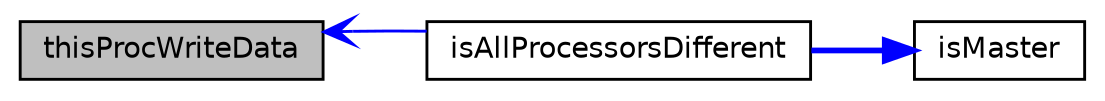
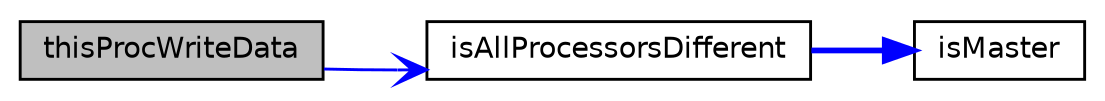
edge "isAllProcessorsDifferent" -> "thisProcWriteData": reversed
